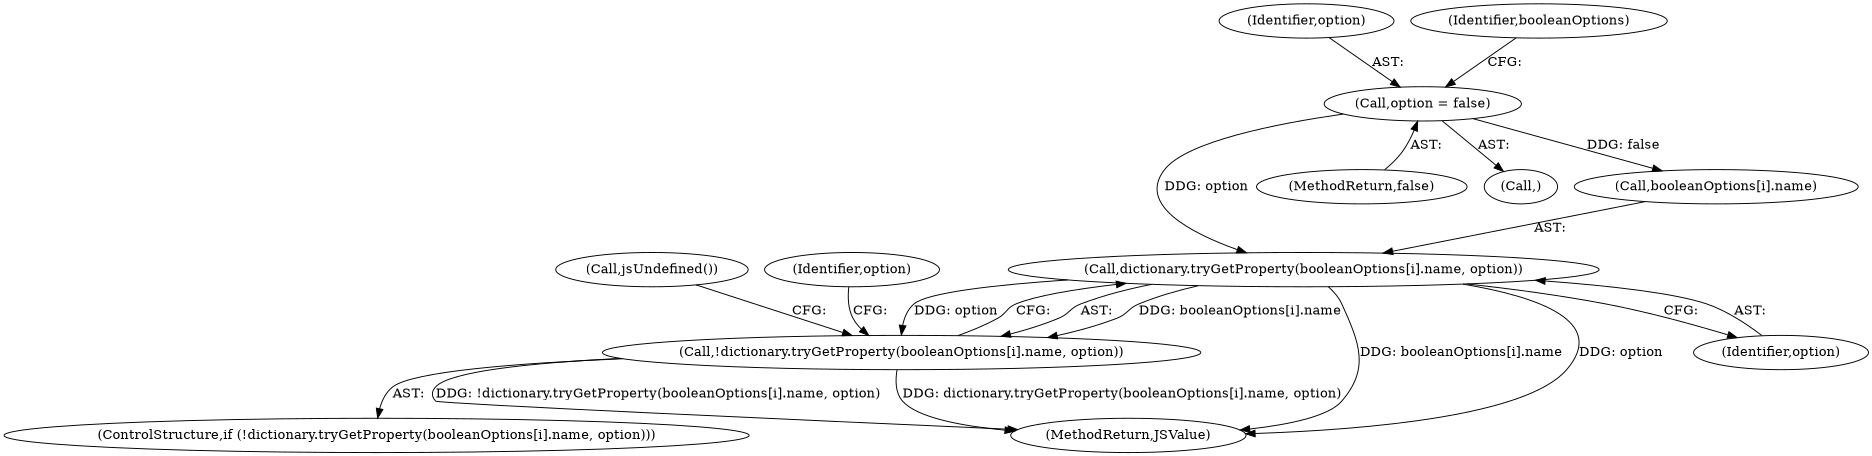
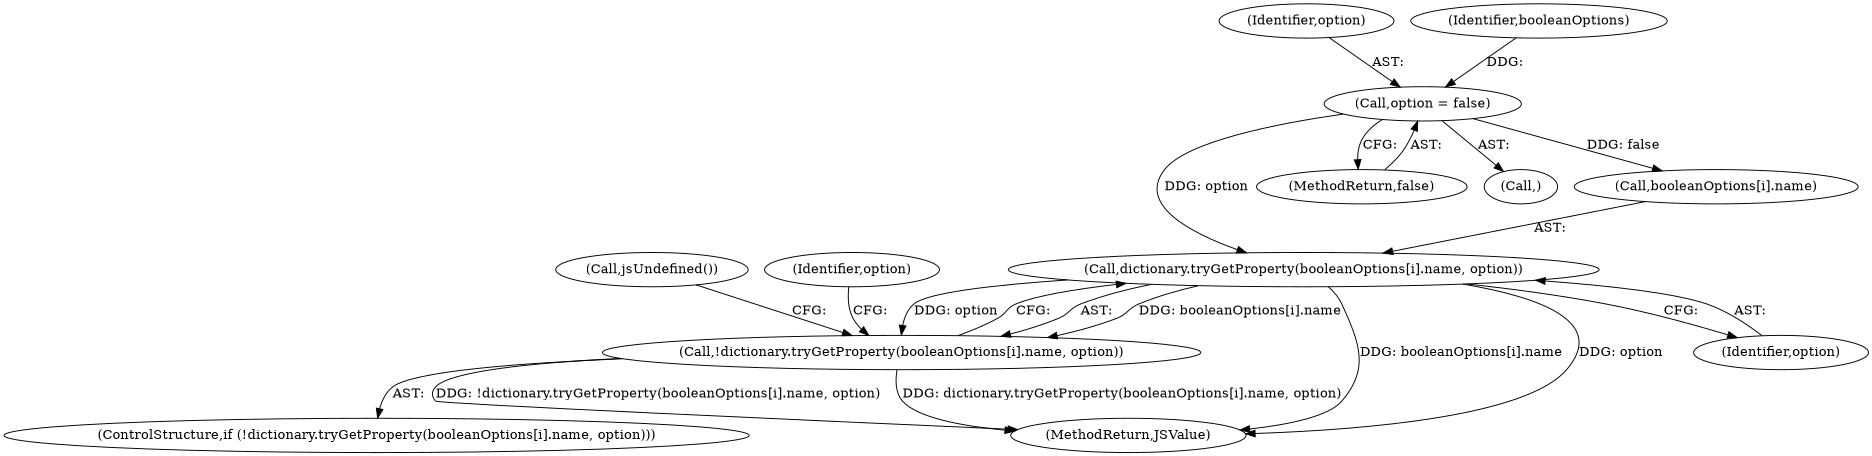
edge "(Identifier,booleanOptions)" -> "(Call,option = false)": label "CFG: " -> "DDG: "
edge "(Call,option = false)" -> "(MethodReturn,false)": added, label "CFG:"
